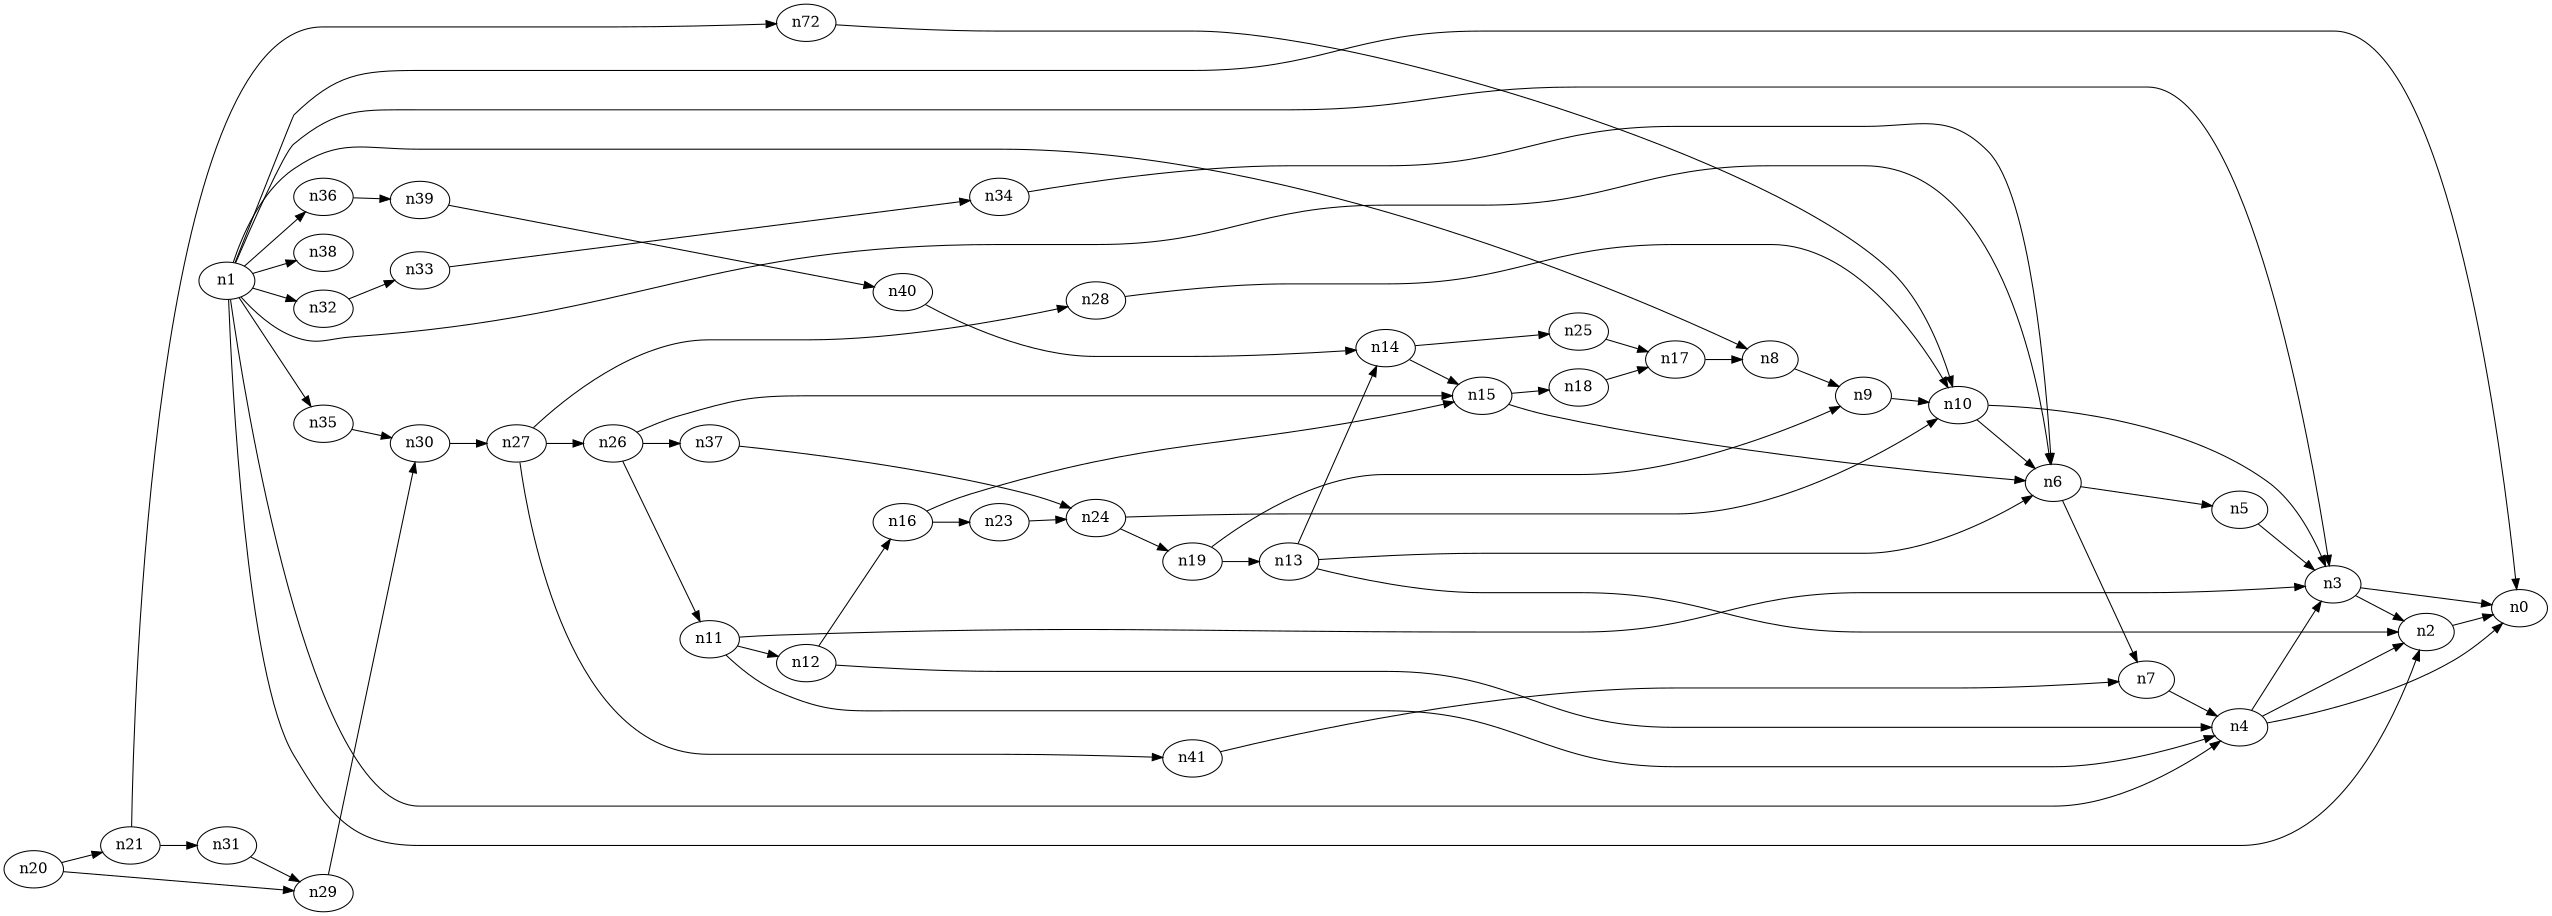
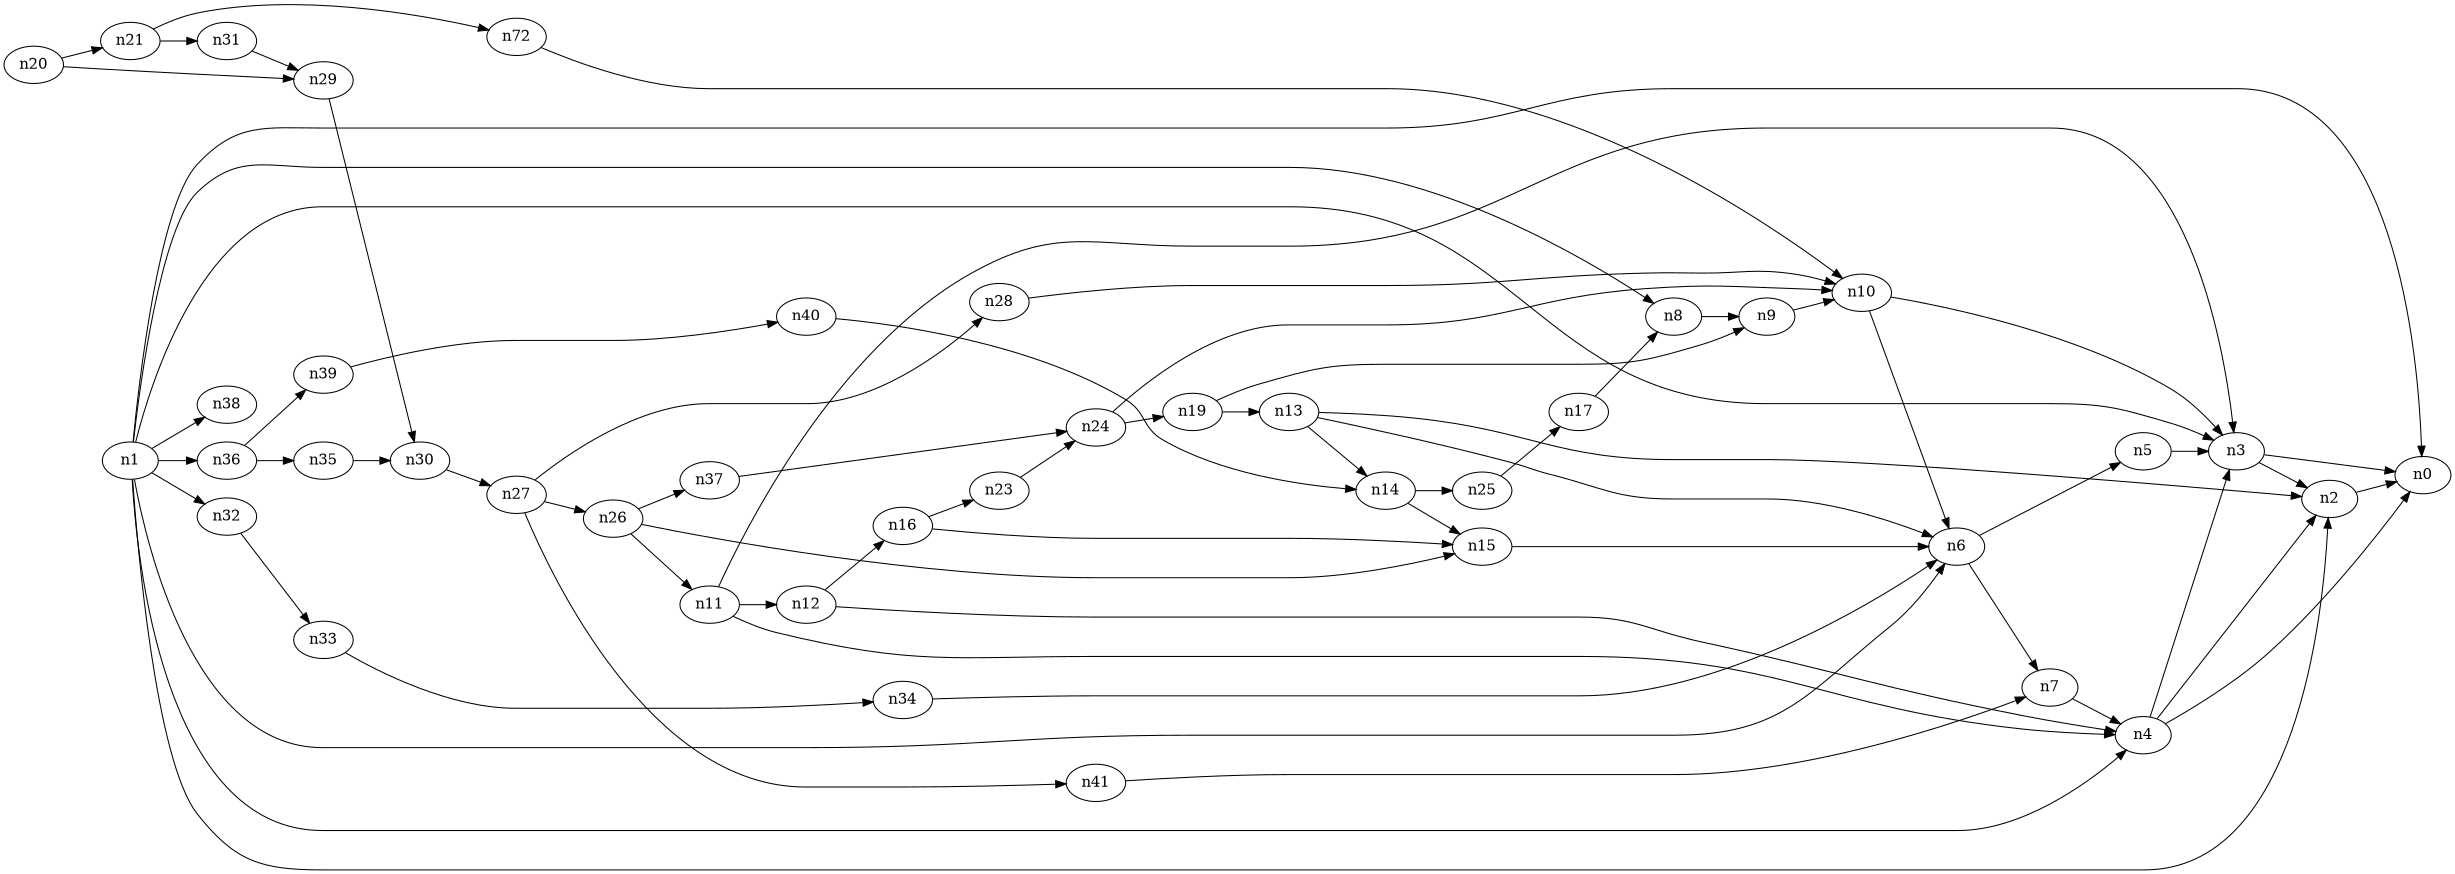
edge "n1" -> "n35": now "n36" -> "n35"
node "n18": removed
